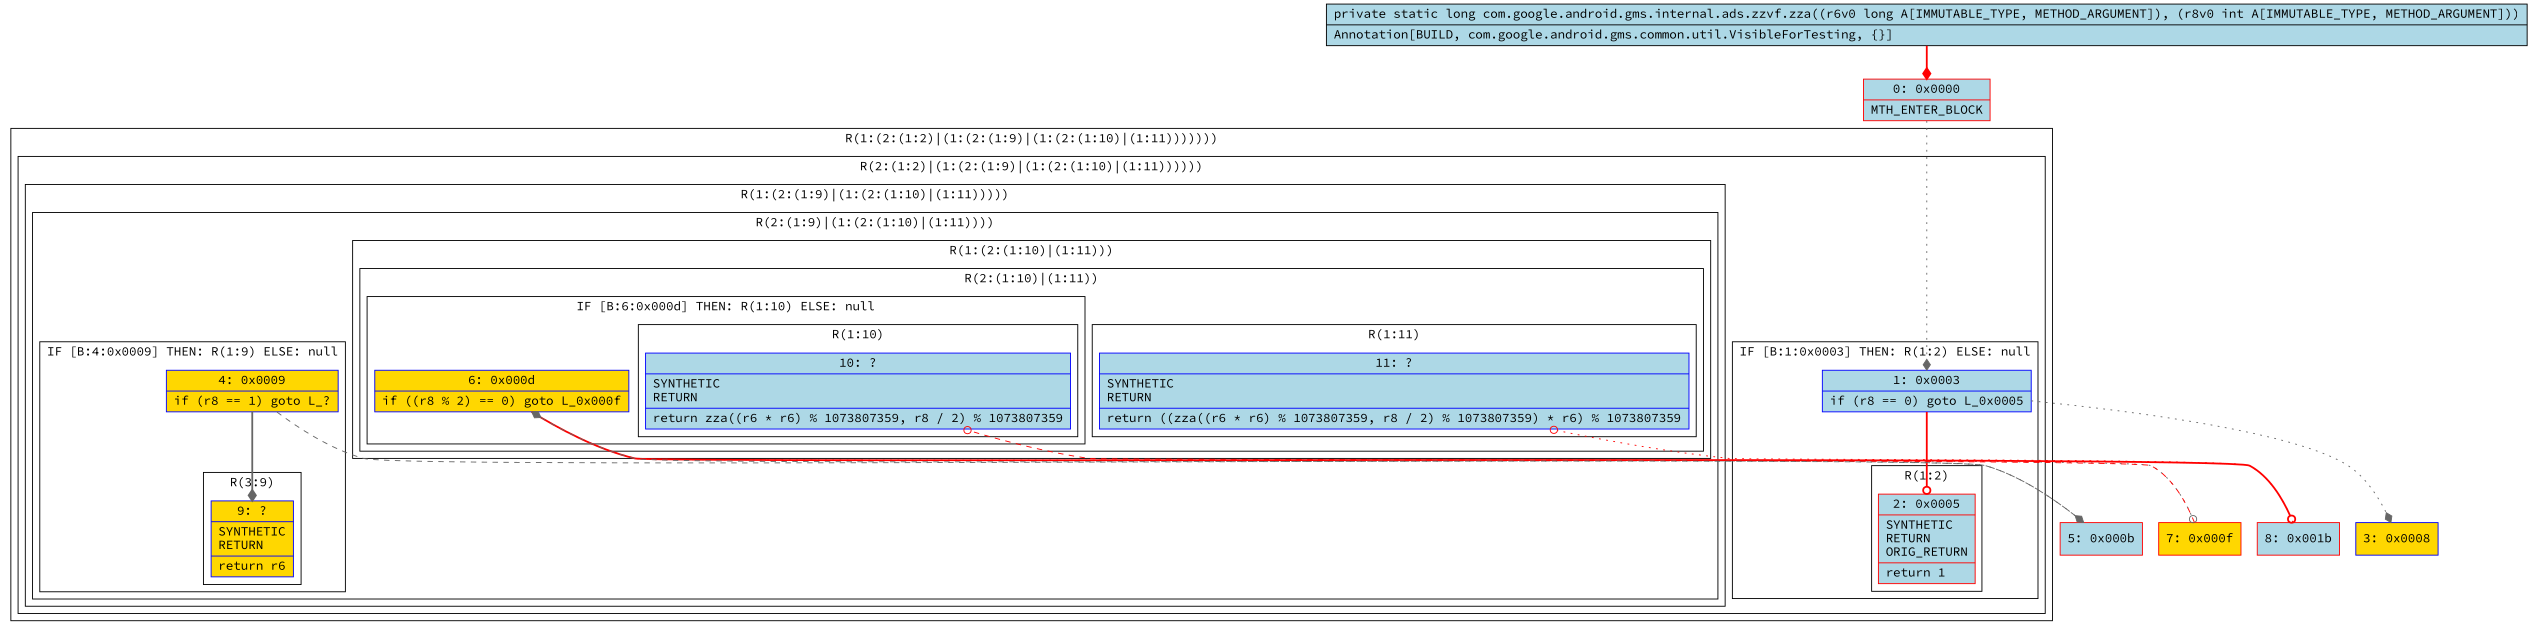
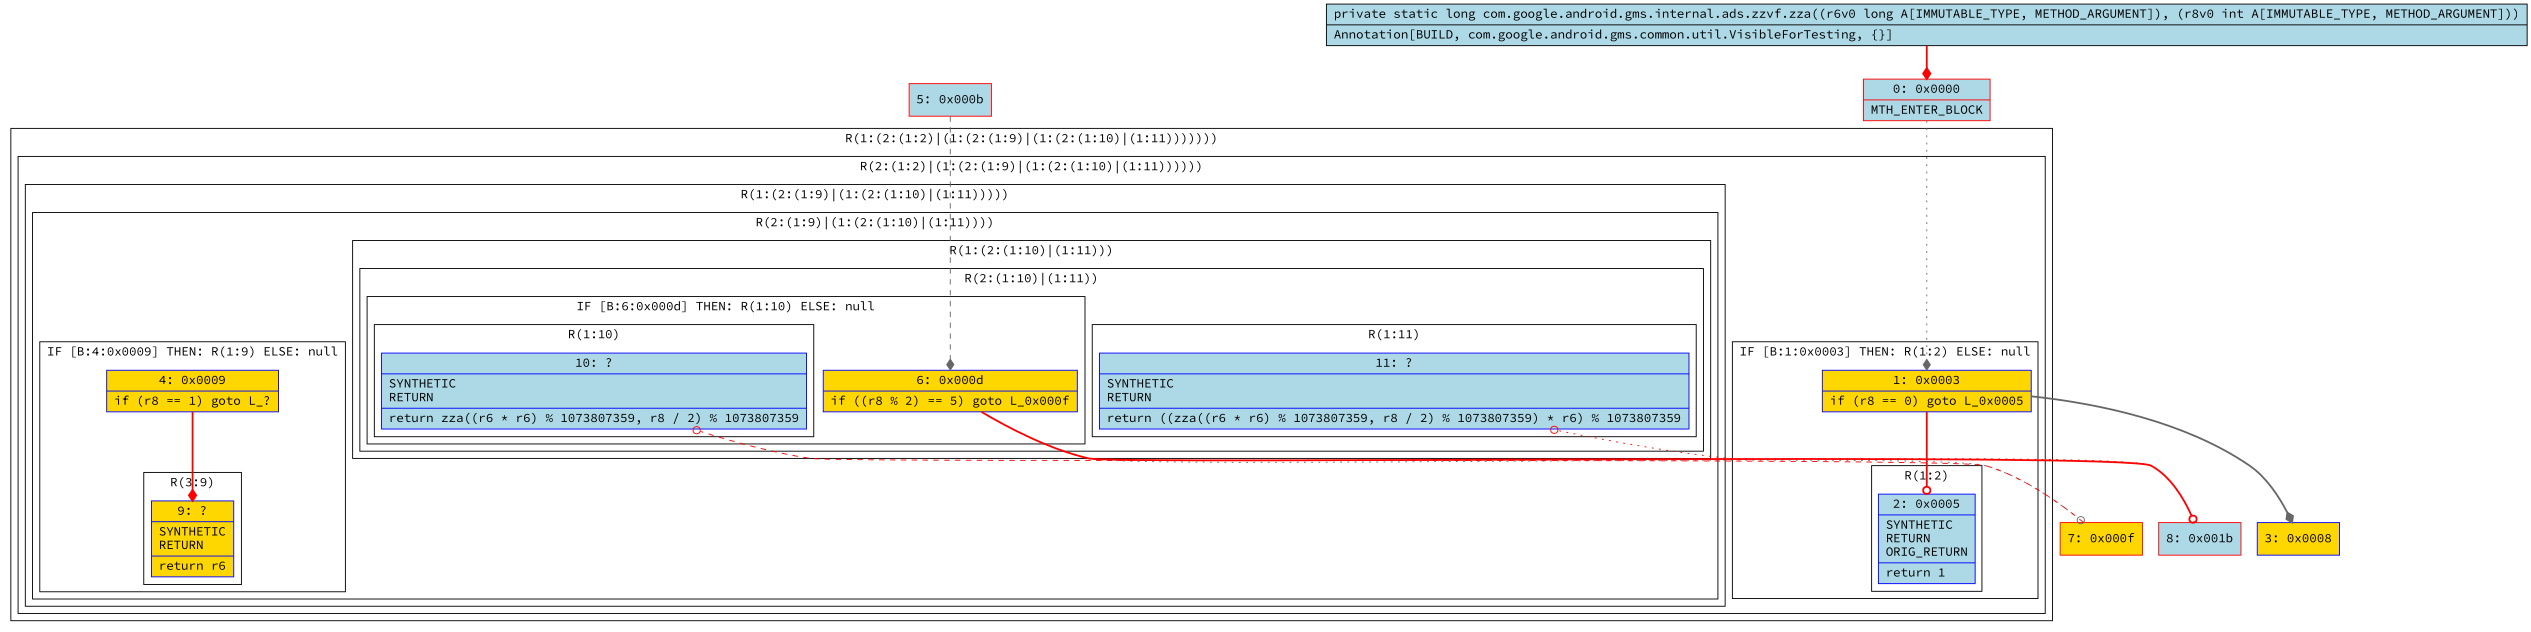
node "1: 0x0003": fillcolor lightblue -> gold
node "6: 0x000d": text "if ((r8 % 2) == 0) goto L_0x000f" -> "if ((r8 % 2) == 5) goto L_0x000f"
edge "1: 0x0003" -> "3: 0x0008": style dotted -> bold
edge "4: 0x0009" -> "9: ?": color gray40 -> red
edge "4: 0x0009" -> "5: 0x000b": removed
node "2: 0x0005": color red -> blue
